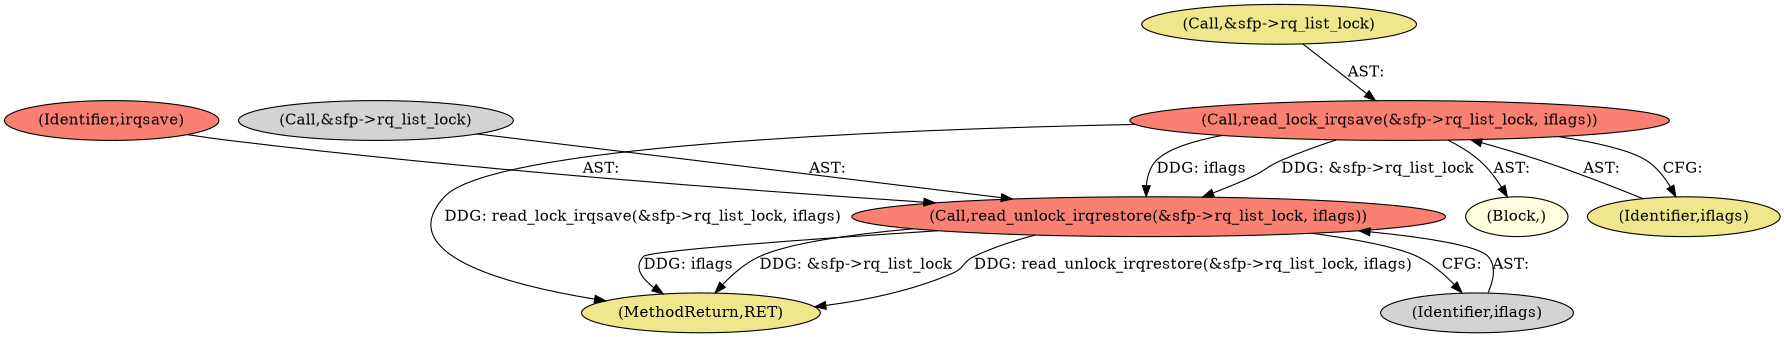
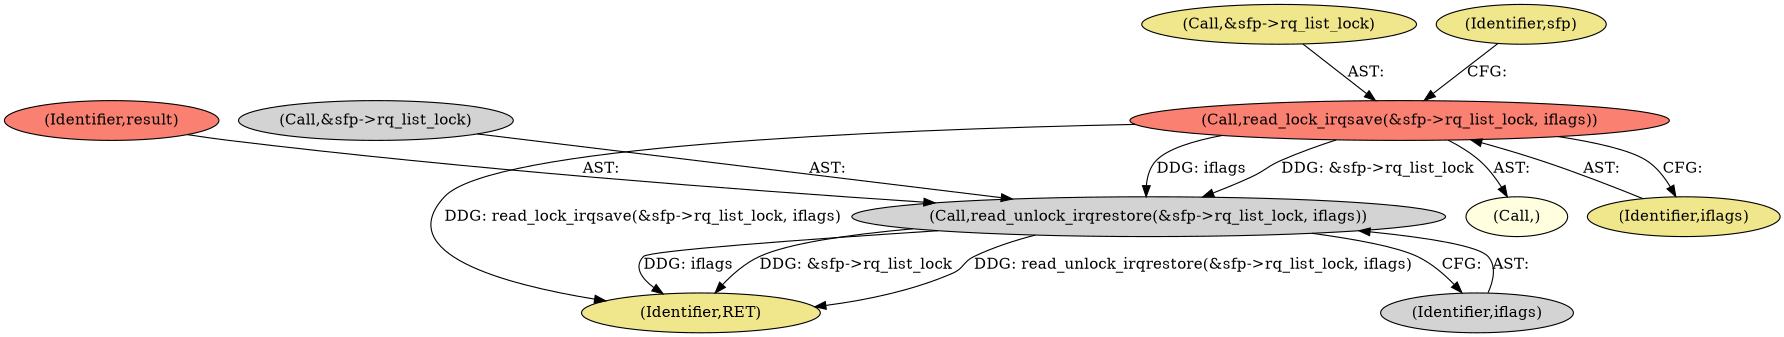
node "(Identifier,sfp)": added
node "(Identifier,irqsave)": label "(Identifier,irqsave)" -> "(Identifier,result)"
node "(Call,read_unlock_irqrestore(&sfp->rq_list_lock, iflags))": fillcolor salmon -> lightgrey
node "(Block,)": label "(Block,)" -> "(Call,)"
node "(MethodReturn,RET)": label "(MethodReturn,RET)" -> "(Identifier,RET)"
